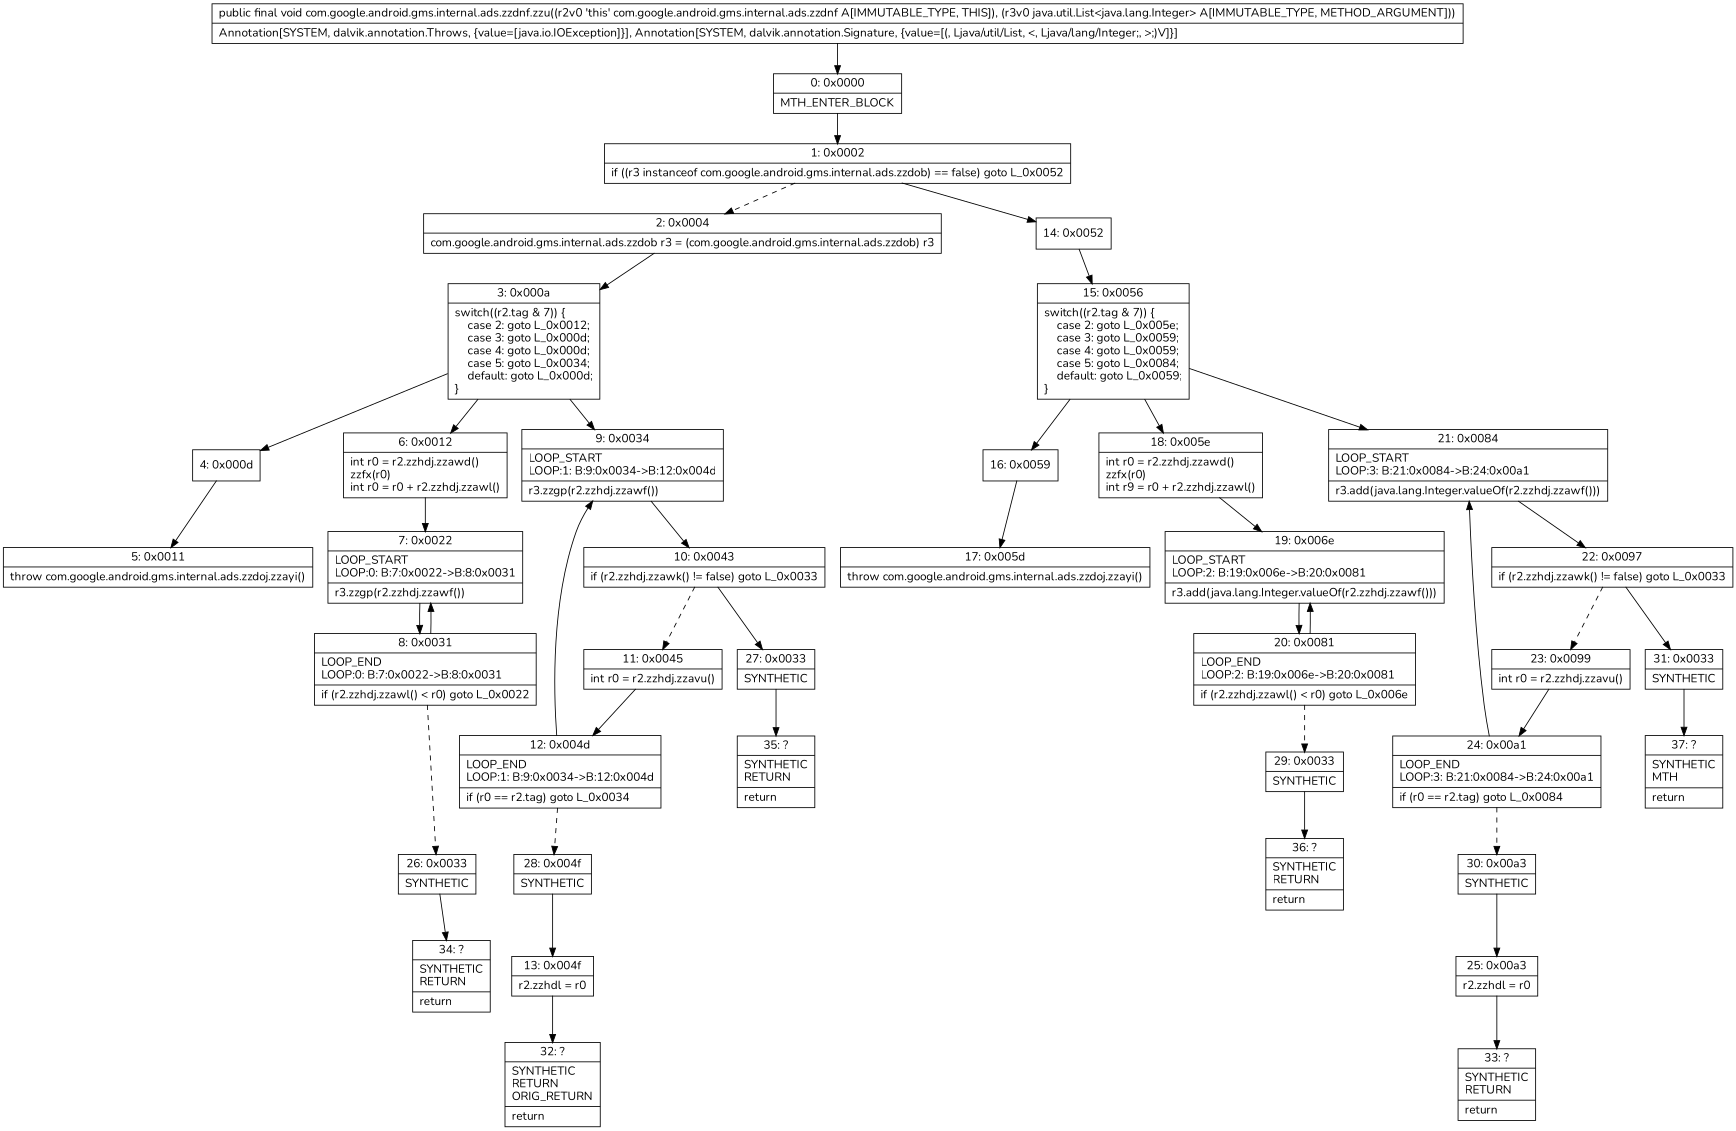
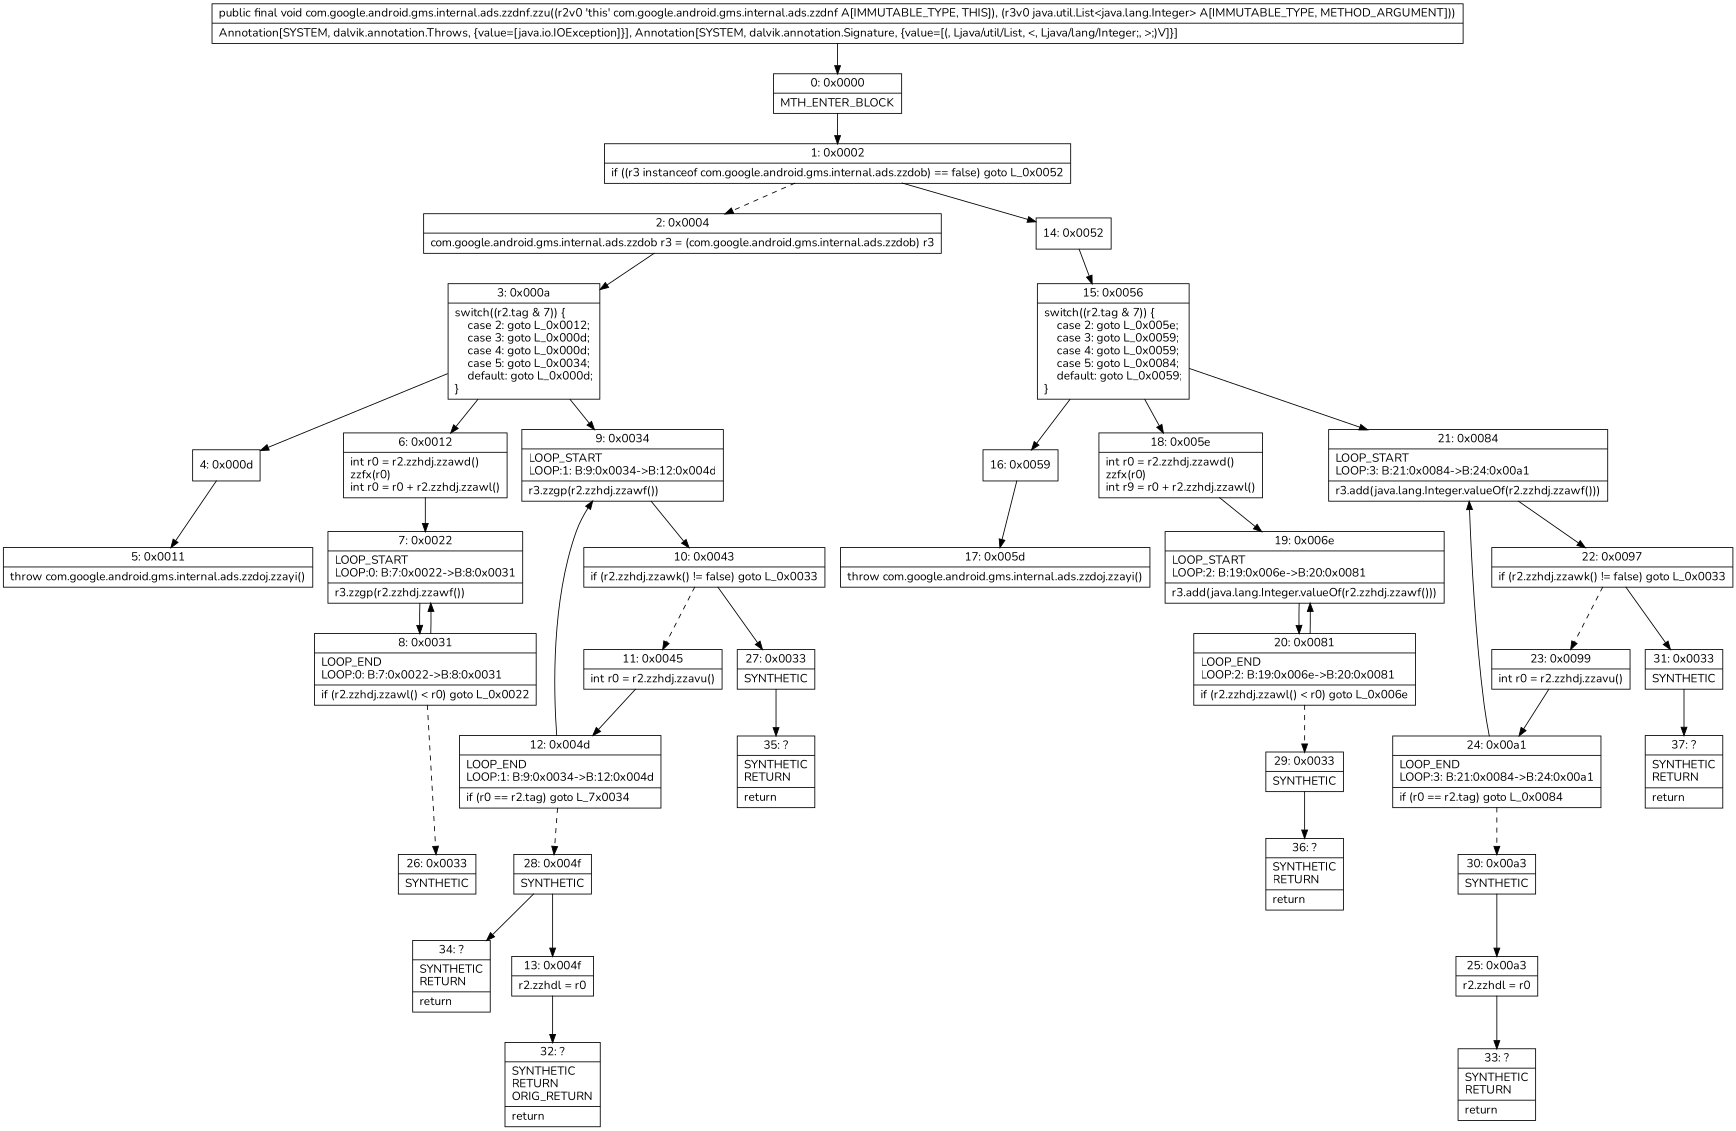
node "37: ?": text "MTH" -> "RETURN"
node "12: 0x004d": text "if (r0 == r2.tag) goto L_0x0034" -> "if (r0 == r2.tag) goto L_7x0034"
edge "26: 0x0033" -> "34: ?": now "28: 0x004f" -> "34: ?"
